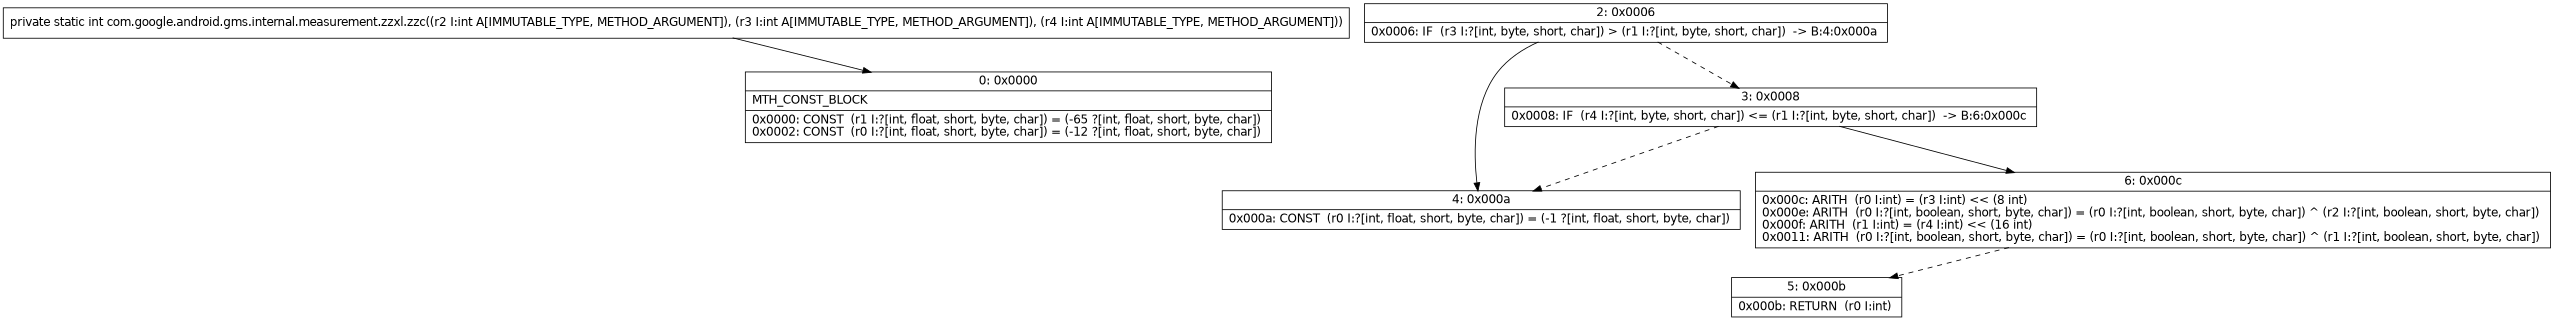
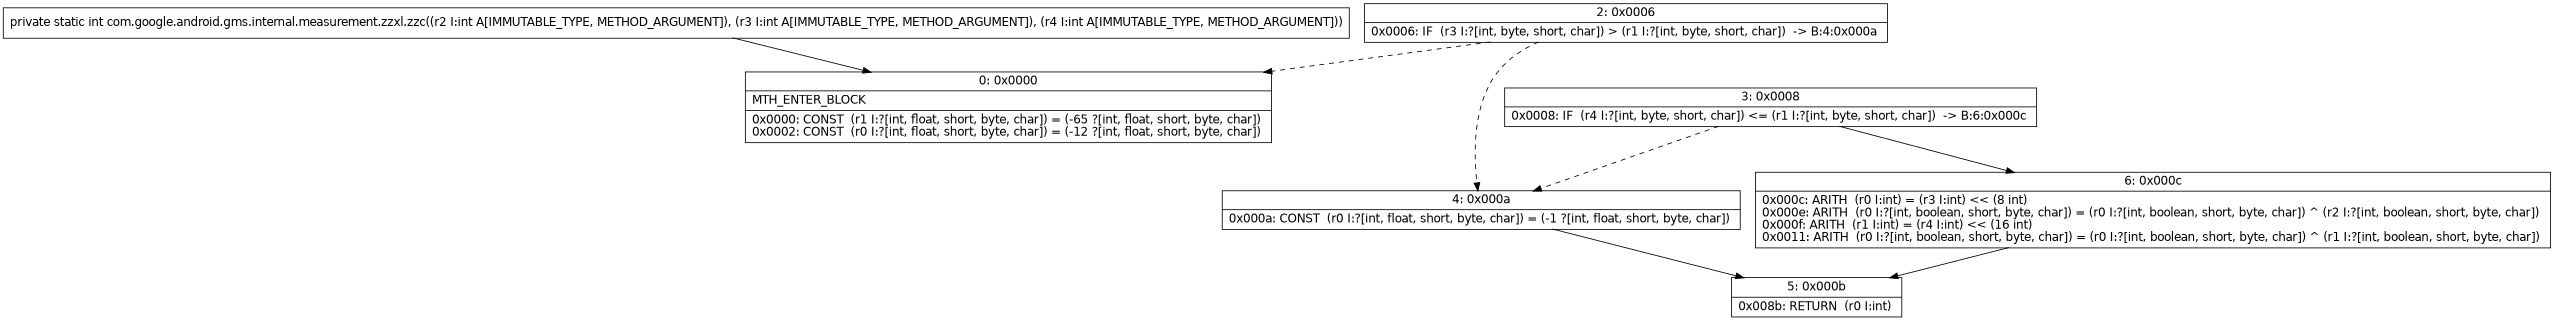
edge "2: 0x0006" -> "3: 0x0008": now "2: 0x0006" -> "0: 0x0000"
node "0: 0x0000": text "MTH_CONST_BLOCK" -> "MTH_ENTER_BLOCK"
edge "2: 0x0006" -> "4: 0x000a": style solid -> dashed
edge "4: 0x000a" -> "5: 0x000b": added
edge "6: 0x000c" -> "5: 0x000b": style dashed -> solid
node "5: 0x000b": text "0x000b: RETURN  (r0 I:int)" -> "0x008b: RETURN  (r0 I:int)"
